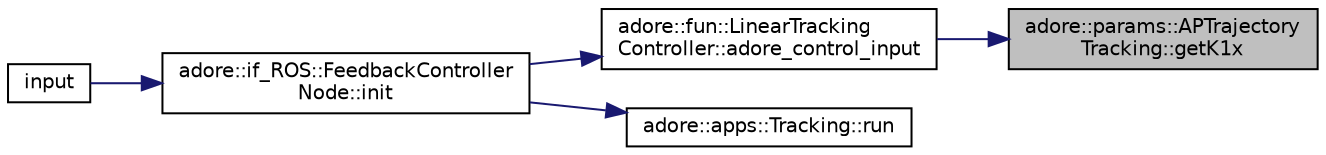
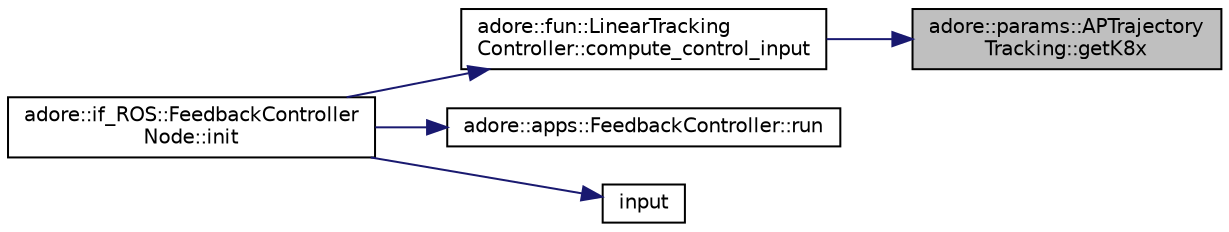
node "adore::fun::LinearTracking Controller::adore_control_input": label "adore::fun::LinearTracking Controller::adore_control_input" -> "adore::fun::LinearTracking Controller::compute_control_input"
node "adore::params::APTrajectory Tracking::getK1x": label "adore::params::APTrajectory Tracking::getK1x" -> "adore::params::APTrajectory Tracking::getK8x"
edge "input" -> "adore::if_ROS::FeedbackController Node::init": reversed
node "adore::apps::Tracking::run": label "adore::apps::Tracking::run" -> "adore::apps::FeedbackController::run"
